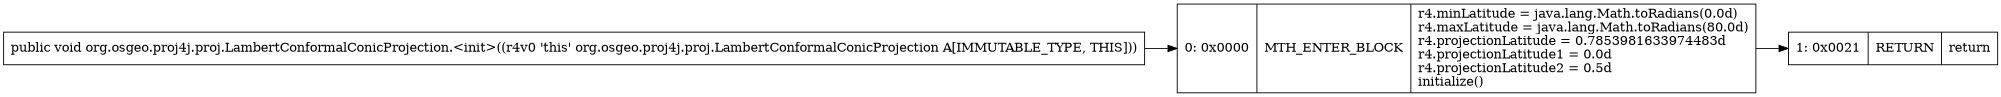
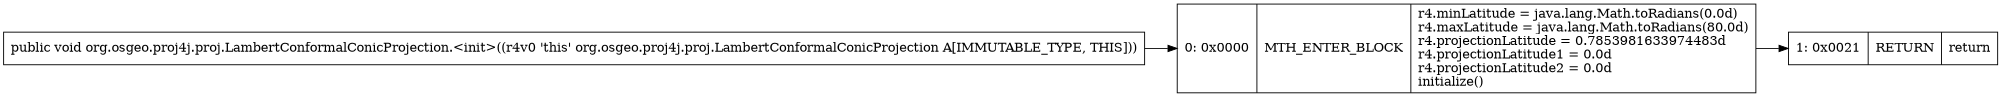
node "0: 0x0000": text "r4.projectionLatitude2 = 0.5d" -> "r4.projectionLatitude2 = 0.0d"
